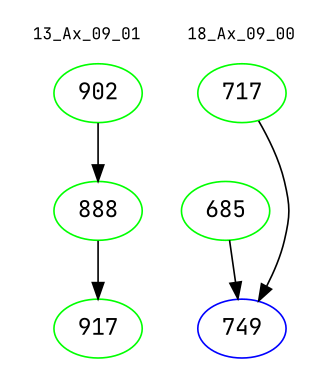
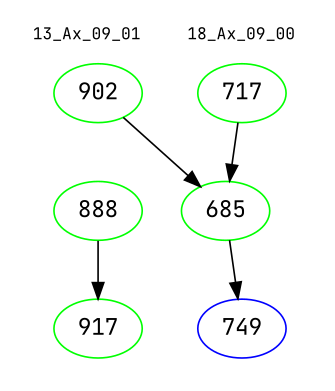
edge "902" -> "888": now "902" -> "685"
edge "717" -> "749": now "717" -> "685"
